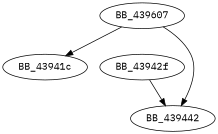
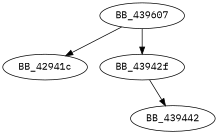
edge "BB_439607" -> "BB_439442": now "BB_439607" -> "BB_43942f"
node "BB_43941c": label "BB_43941c" -> "BB_42941c"
